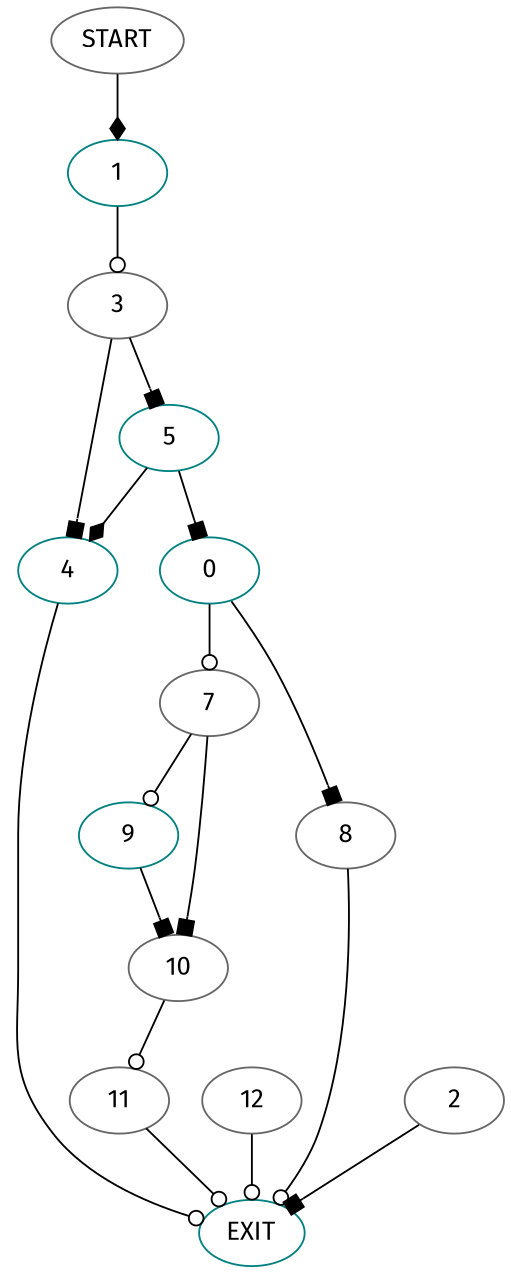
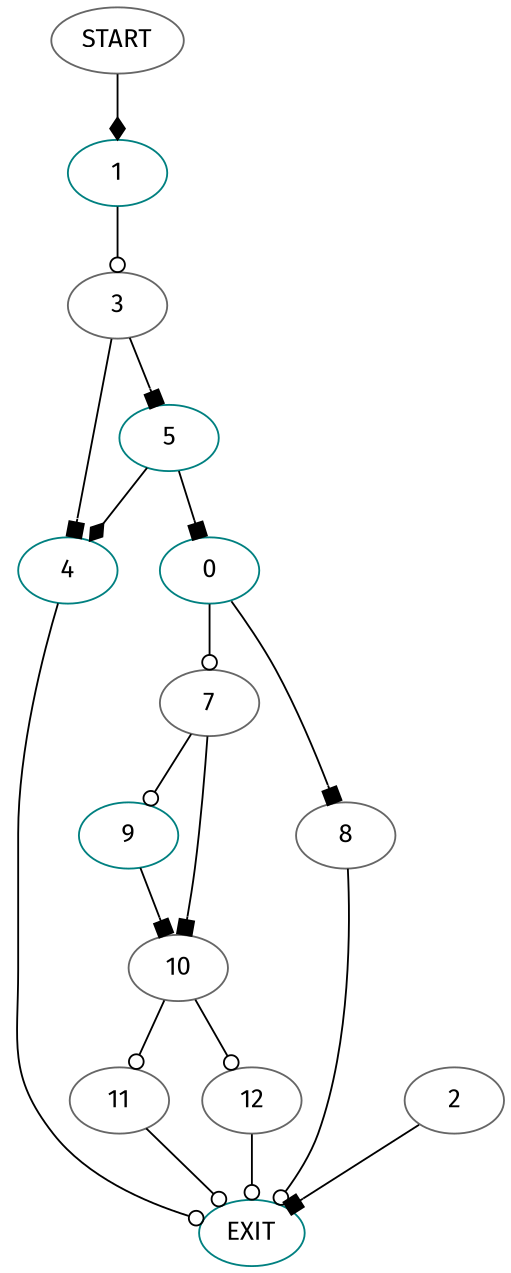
edge "10" -> "12": added
